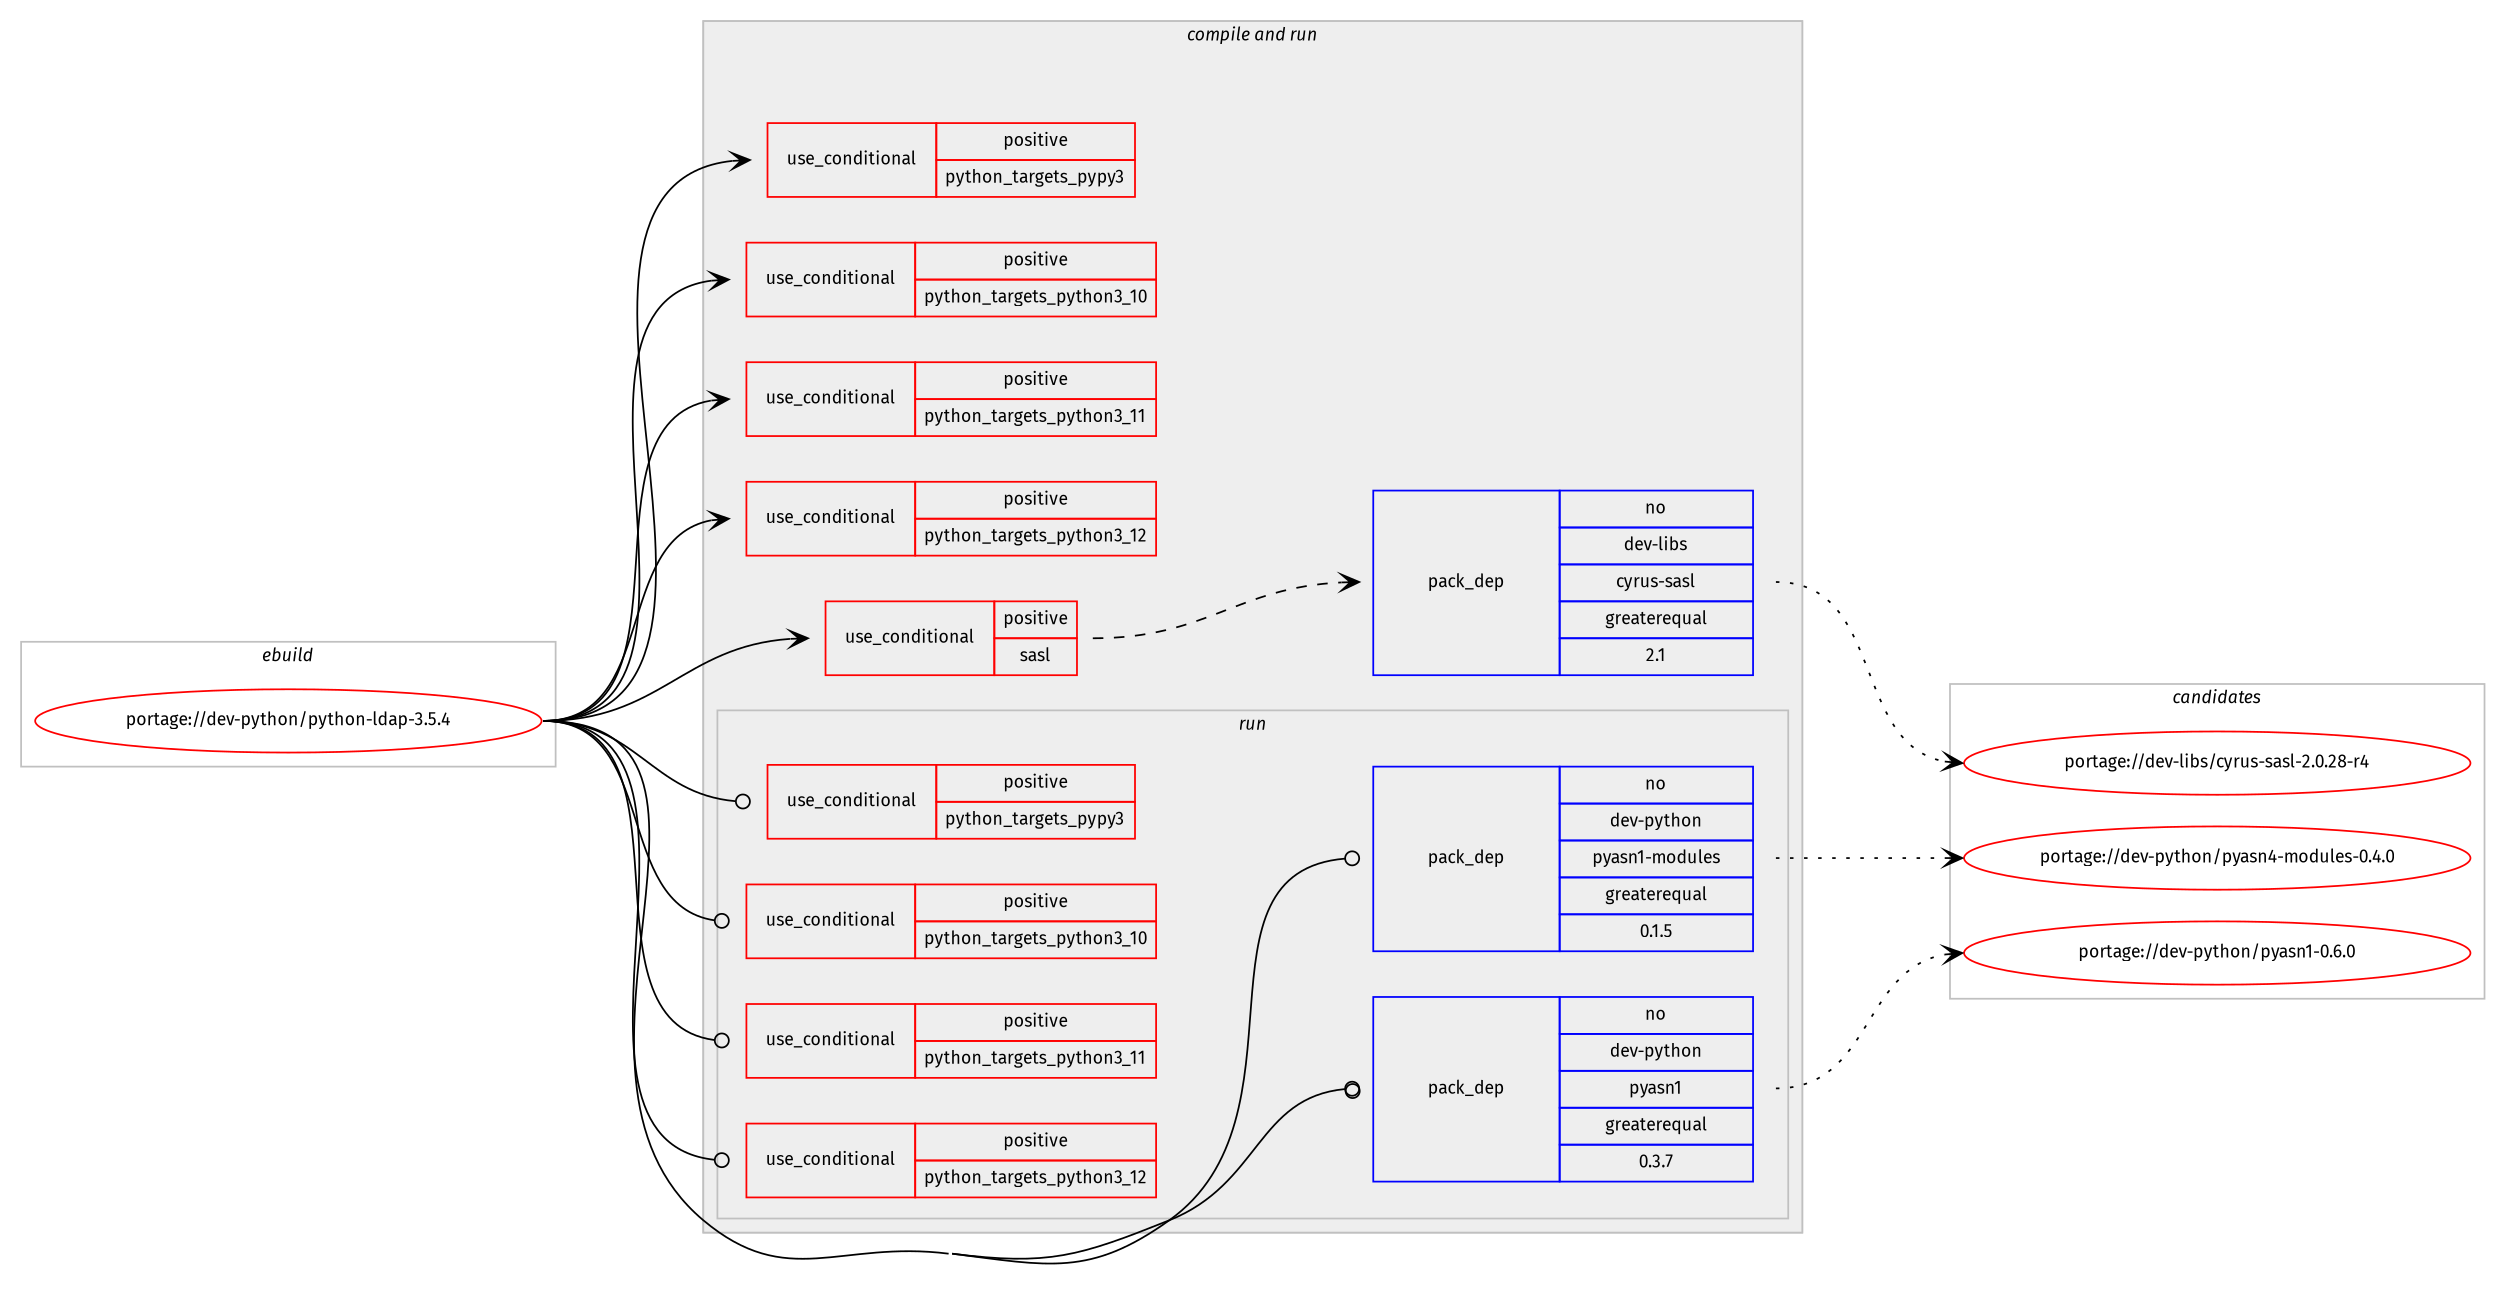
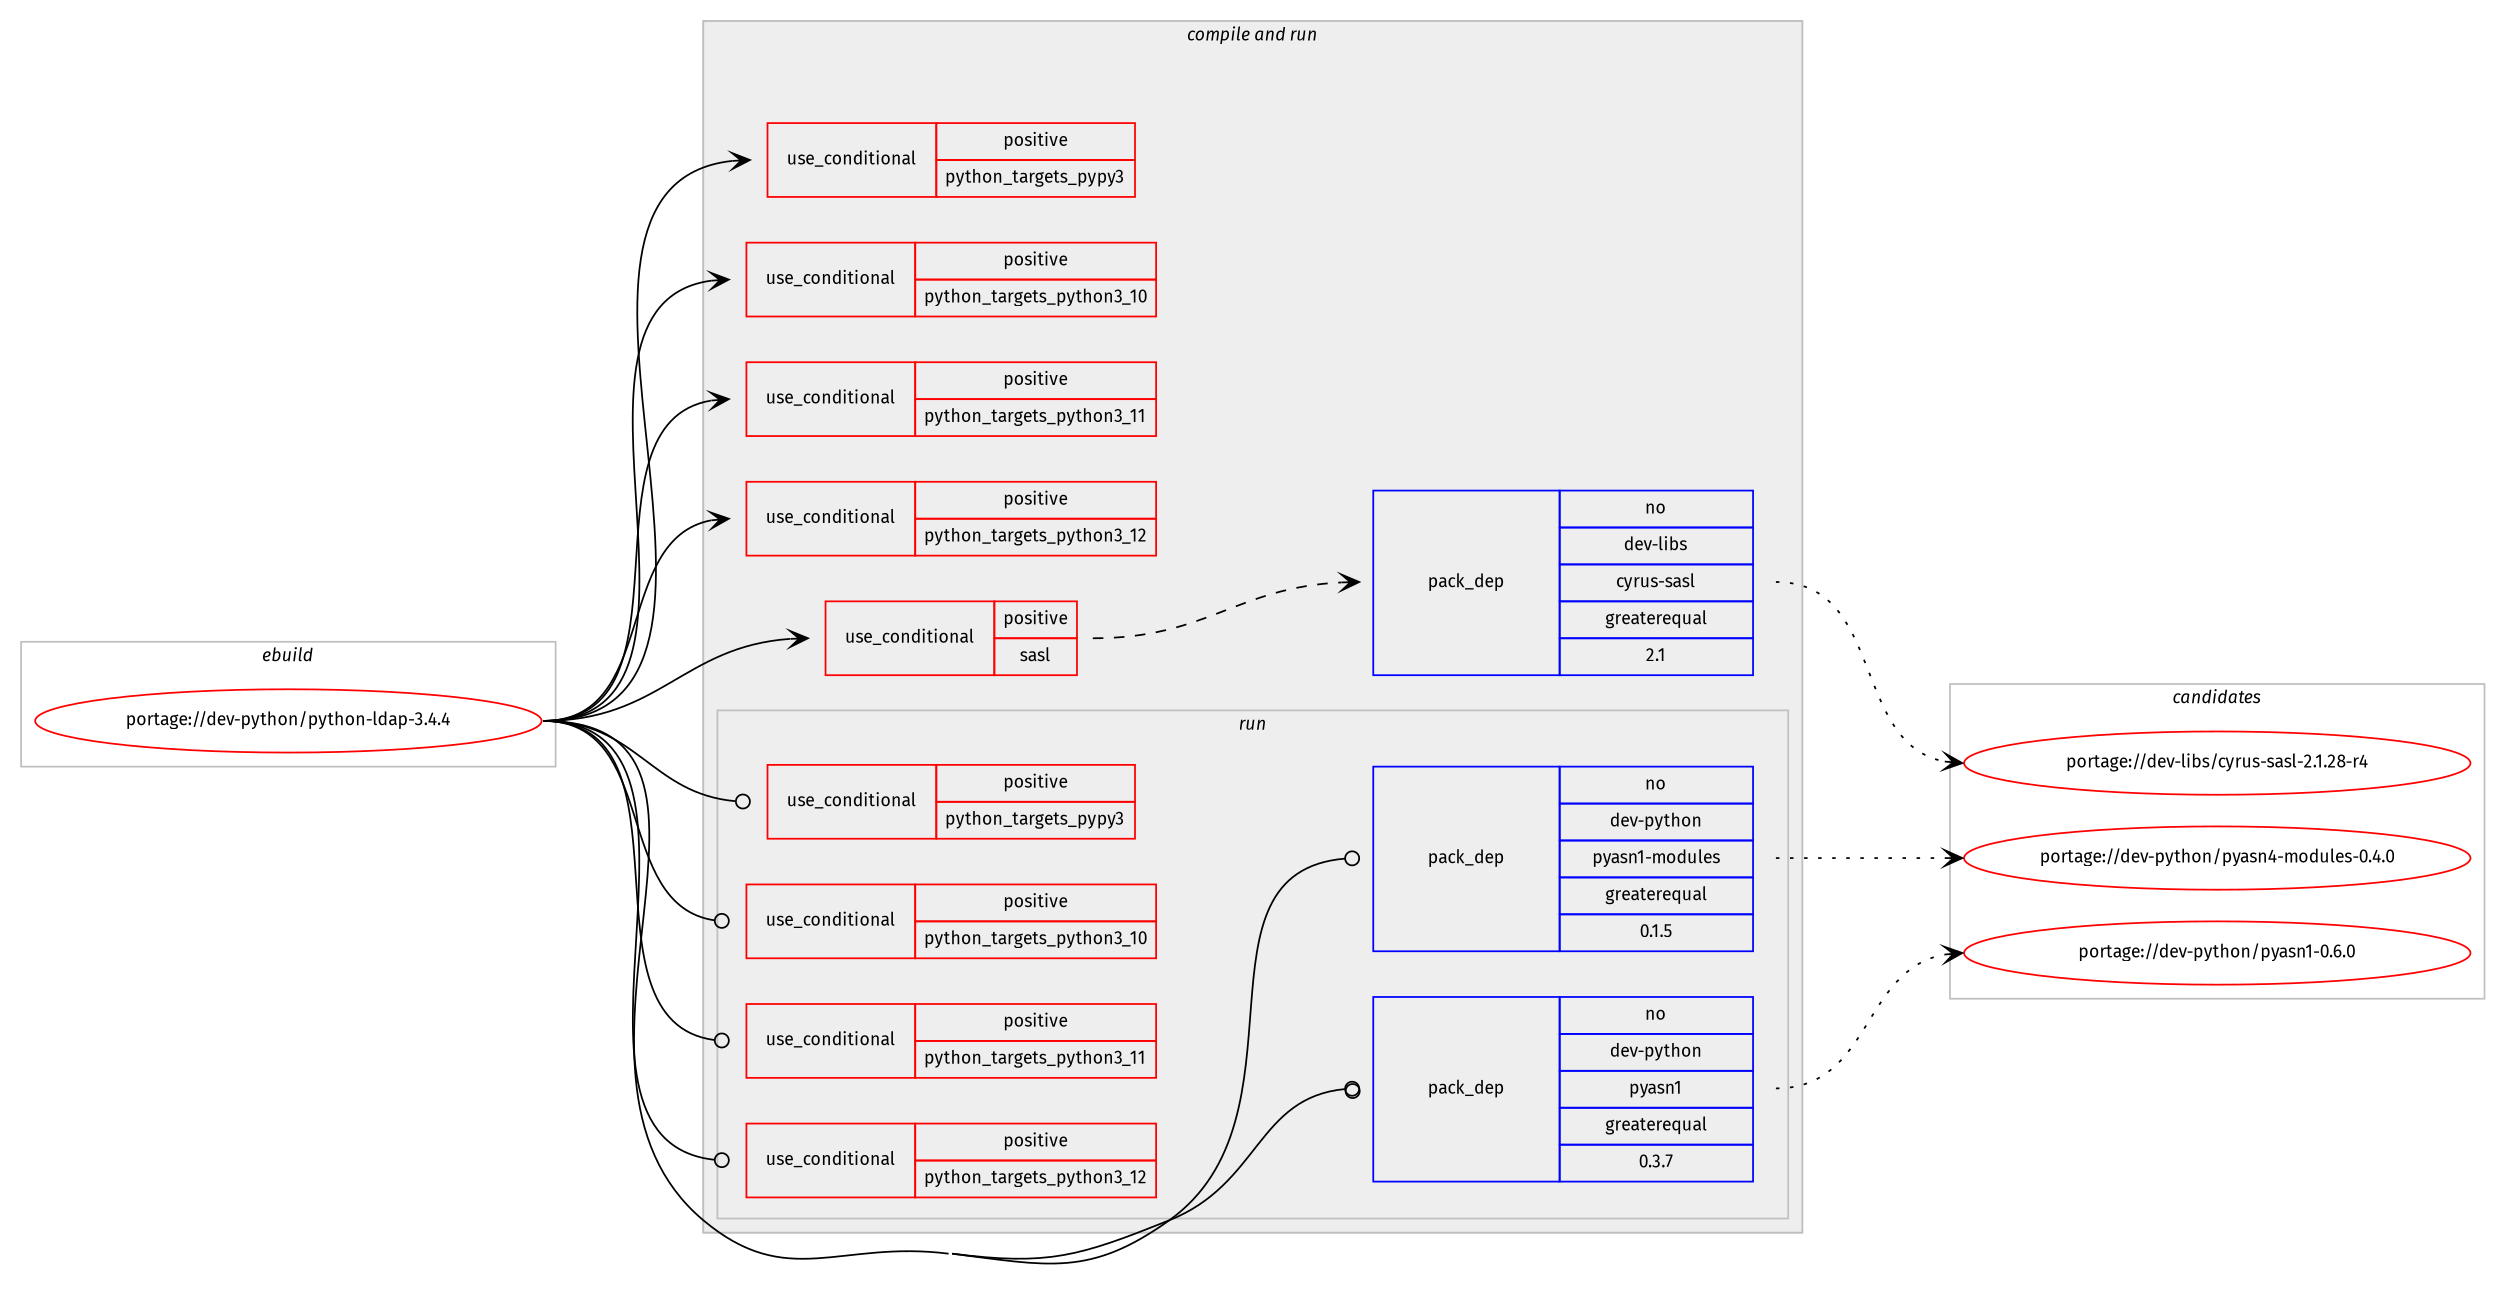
node "portage://dev-python/python-ldap-3.5.4": label "portage://dev-python/python-ldap-3.5.4" -> "portage://dev-python/python-ldap-3.4.4"
node "portage://dev-libs/cyrus-sasl-2.0.28-r4": label "portage://dev-libs/cyrus-sasl-2.0.28-r4" -> "portage://dev-libs/cyrus-sasl-2.1.28-r4"
